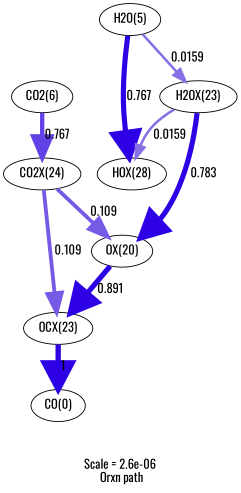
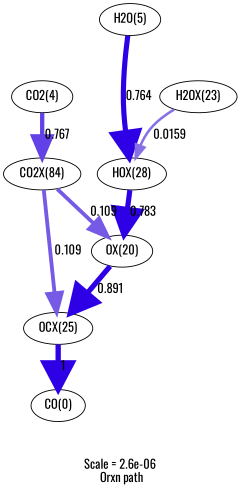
edge "H2O(5)" -> "H2OX(23)": removed, label "0.0159"
node "CO2(6)": label "CO2(6)" -> "CO2(4)"
edge "H2O(5)" -> "HOX(28)": label " 0.767" -> " 0.764"
edge "H2OX(23)" -> "OX(20)": now "HOX(28)" -> "OX(20)"
node "CO2X(24)": label "CO2X(24)" -> "CO2X(84)"
node "OCX(23)": label "OCX(23)" -> "OCX(25)"
